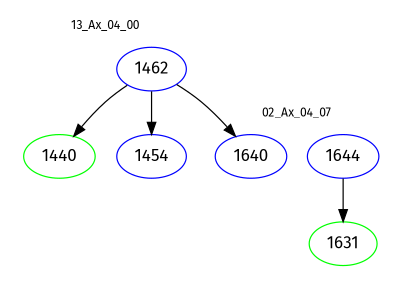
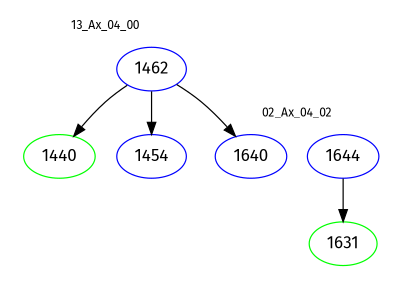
cluster "02_Ax_04_07": label "02_Ax_04_07" -> "02_Ax_04_02"
